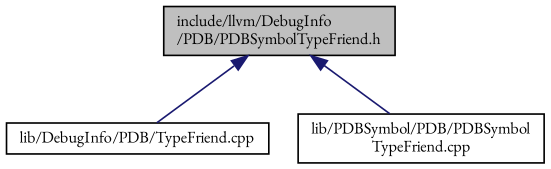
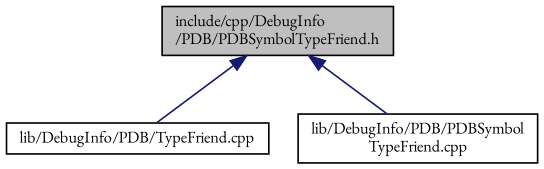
node "include/llvm/DebugInfo /PDB/PDBSymbolTypeFriend.h": label "include/llvm/DebugInfo /PDB/PDBSymbolTypeFriend.h" -> "include/cpp/DebugInfo /PDB/PDBSymbolTypeFriend.h"
node "lib/PDBSymbol/PDB/PDBSymbol TypeFriend.cpp": label "lib/PDBSymbol/PDB/PDBSymbol TypeFriend.cpp" -> "lib/DebugInfo/PDB/PDBSymbol TypeFriend.cpp"
